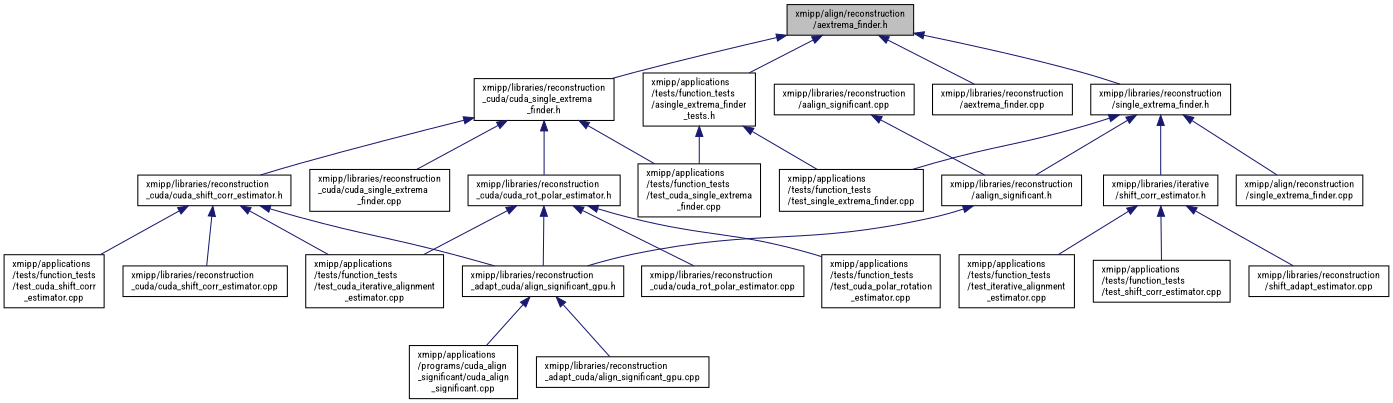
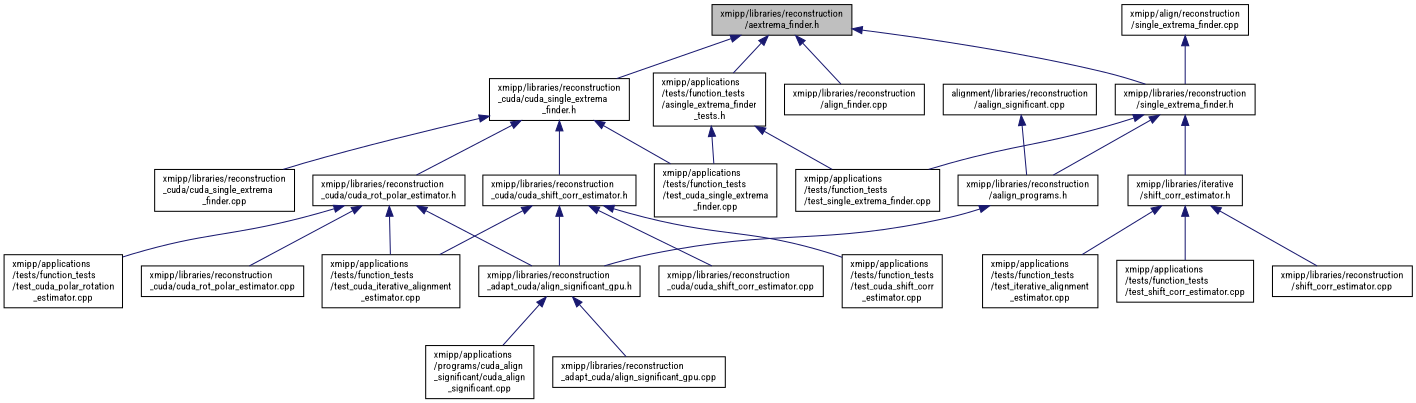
node "xmipp/align/reconstruction /aextrema_finder.h": label "xmipp/align/reconstruction /aextrema_finder.h" -> "xmipp/libraries/reconstruction /aextrema_finder.h"
node "xmipp/libraries/reconstruction /aalign_significant.cpp": label "xmipp/libraries/reconstruction /aalign_significant.cpp" -> "alignment/libraries/reconstruction /aalign_significant.cpp"
node "xmipp/libraries/reconstruction /aextrema_finder.cpp": label "xmipp/libraries/reconstruction /aextrema_finder.cpp" -> "xmipp/libraries/reconstruction /align_finder.cpp"
edge "xmipp/align/reconstruction /single_extrema_finder.cpp" -> "xmipp/libraries/reconstruction /single_extrema_finder.h": reversed
node "xmipp/libraries/reconstruction /aalign_significant.h": label "xmipp/libraries/reconstruction /aalign_significant.h" -> "xmipp/libraries/reconstruction /aalign_programs.h"
node "xmipp/libraries/reconstruction /shift_adapt_estimator.cpp": label "xmipp/libraries/reconstruction /shift_adapt_estimator.cpp" -> "xmipp/libraries/reconstruction /shift_corr_estimator.cpp"
